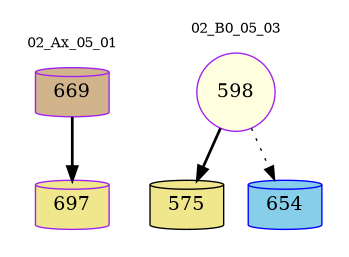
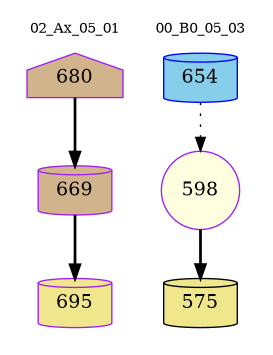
cluster "02_B0_05_03": label "02_B0_05_03" -> "00_B0_05_03"
node "680": added
edge "598" -> "654": reversed
node "697": label "697" -> "695"
